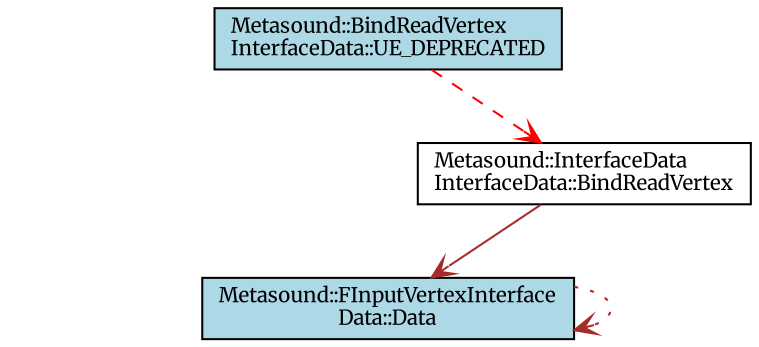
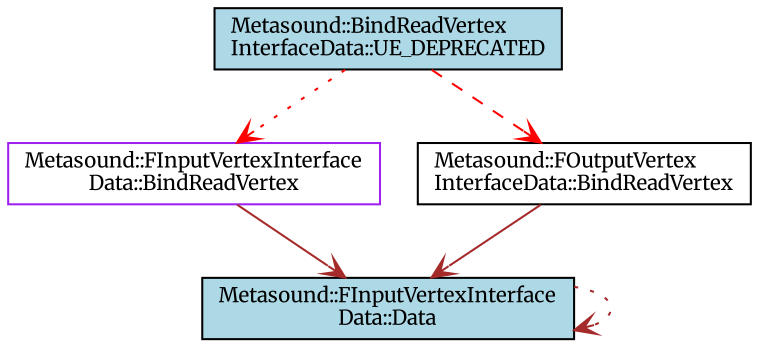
node "Metasound::FInputVertexInterface Data::BindReadVertex": added
node "Metasound::InterfaceData InterfaceData::BindReadVertex": label "Metasound::InterfaceData InterfaceData::BindReadVertex" -> "Metasound::FOutputVertex InterfaceData::BindReadVertex"
